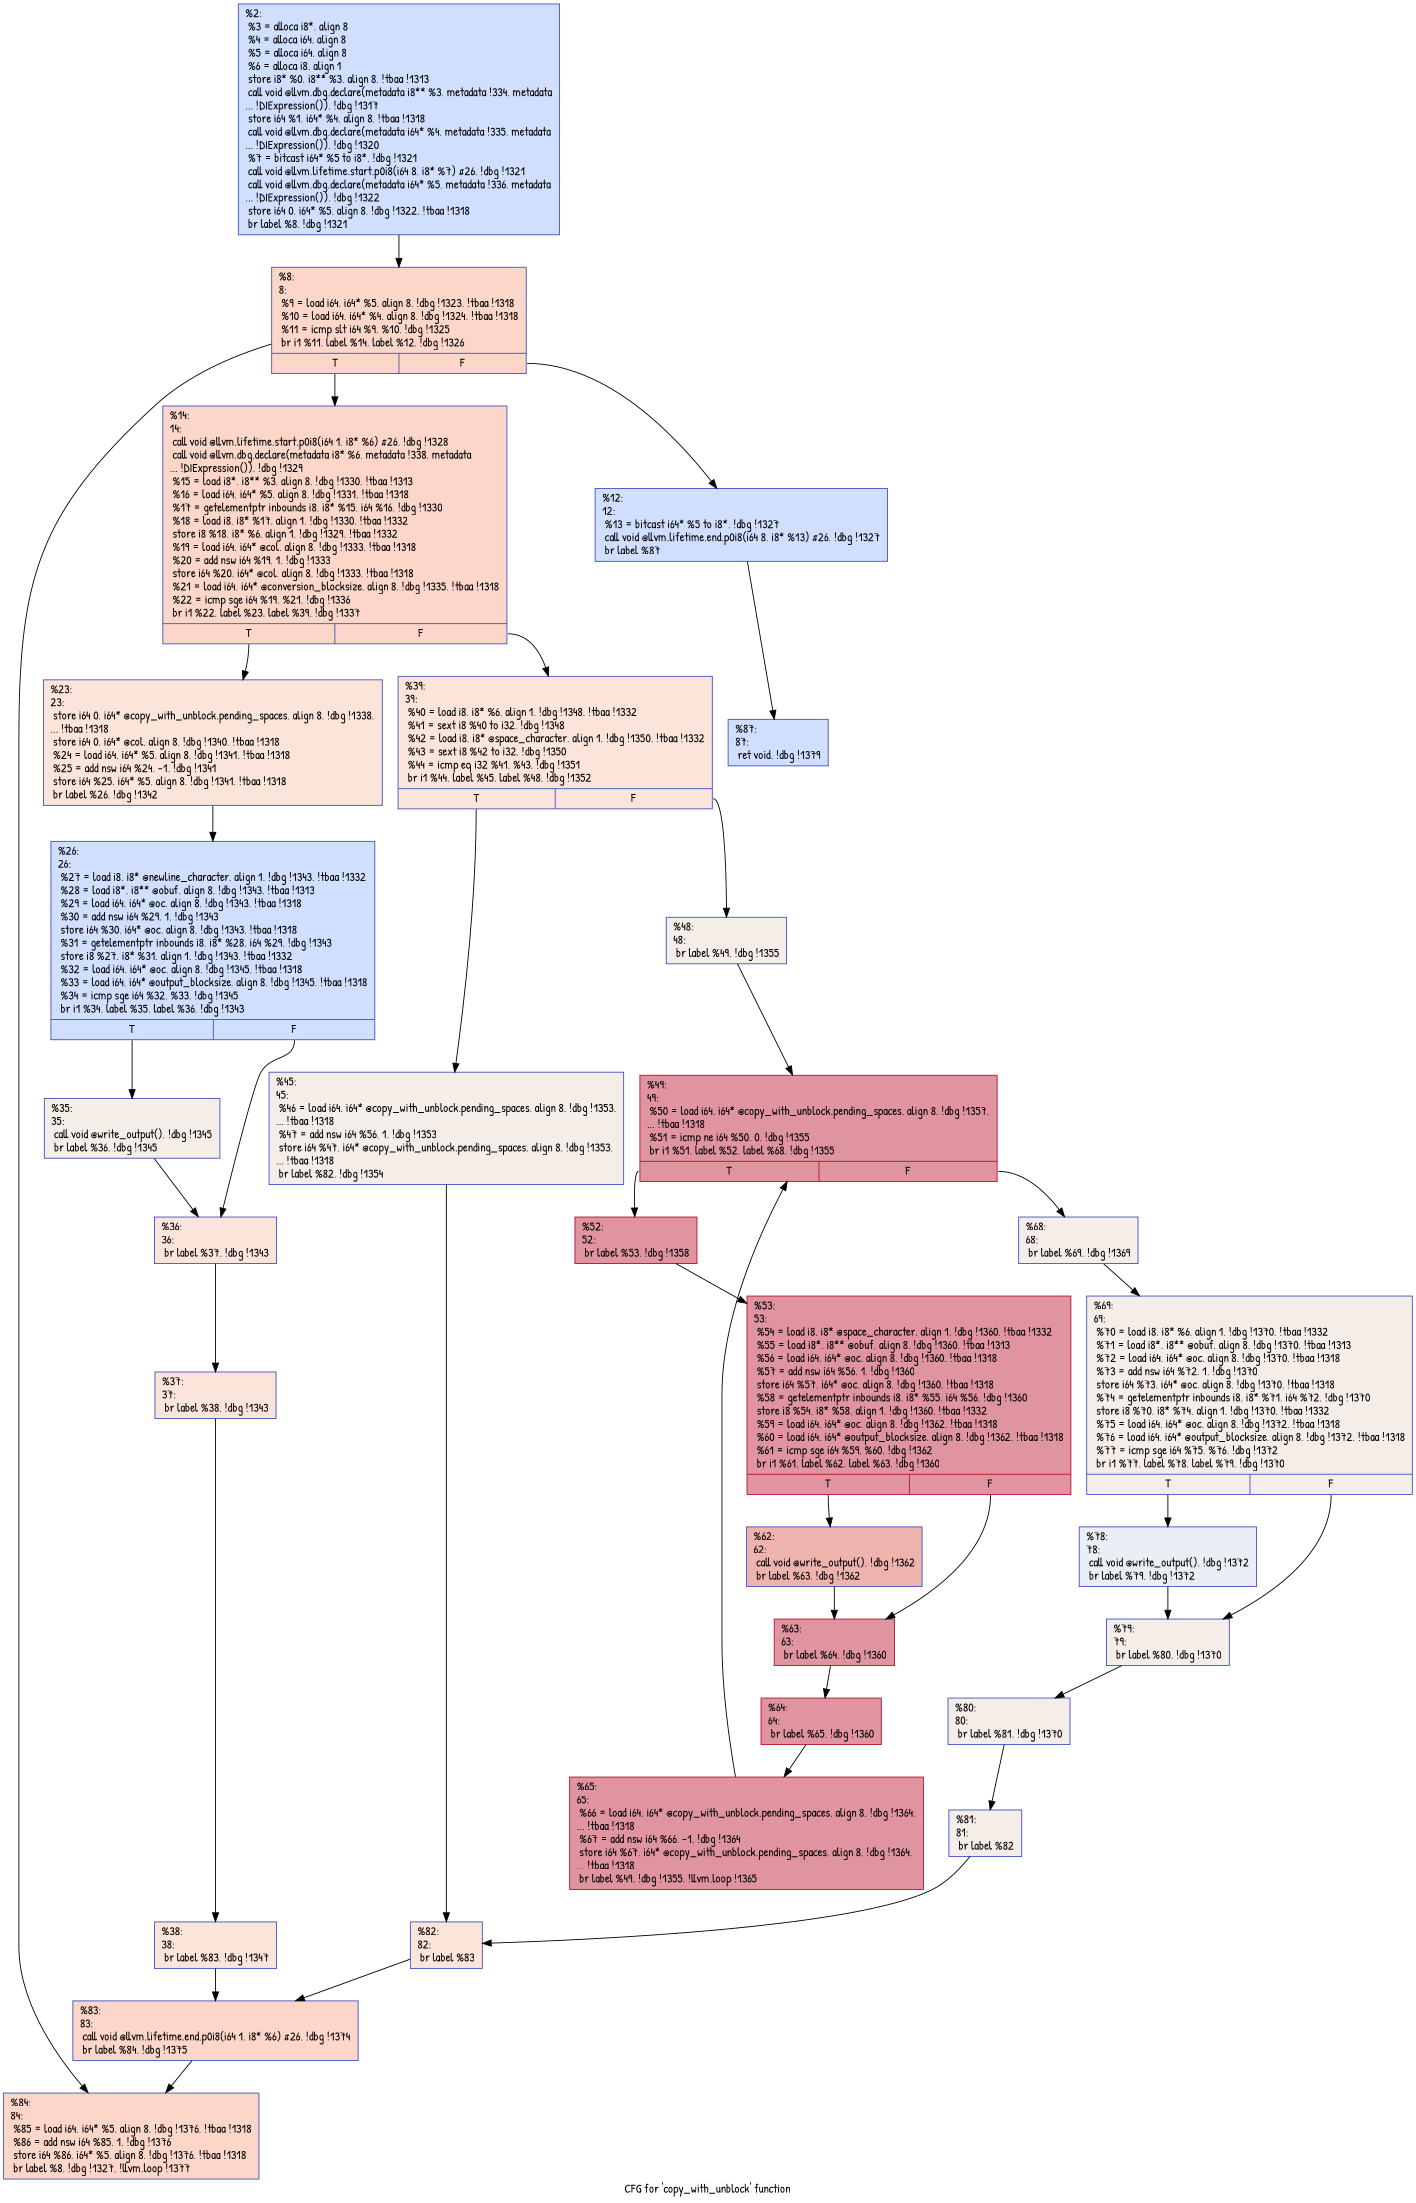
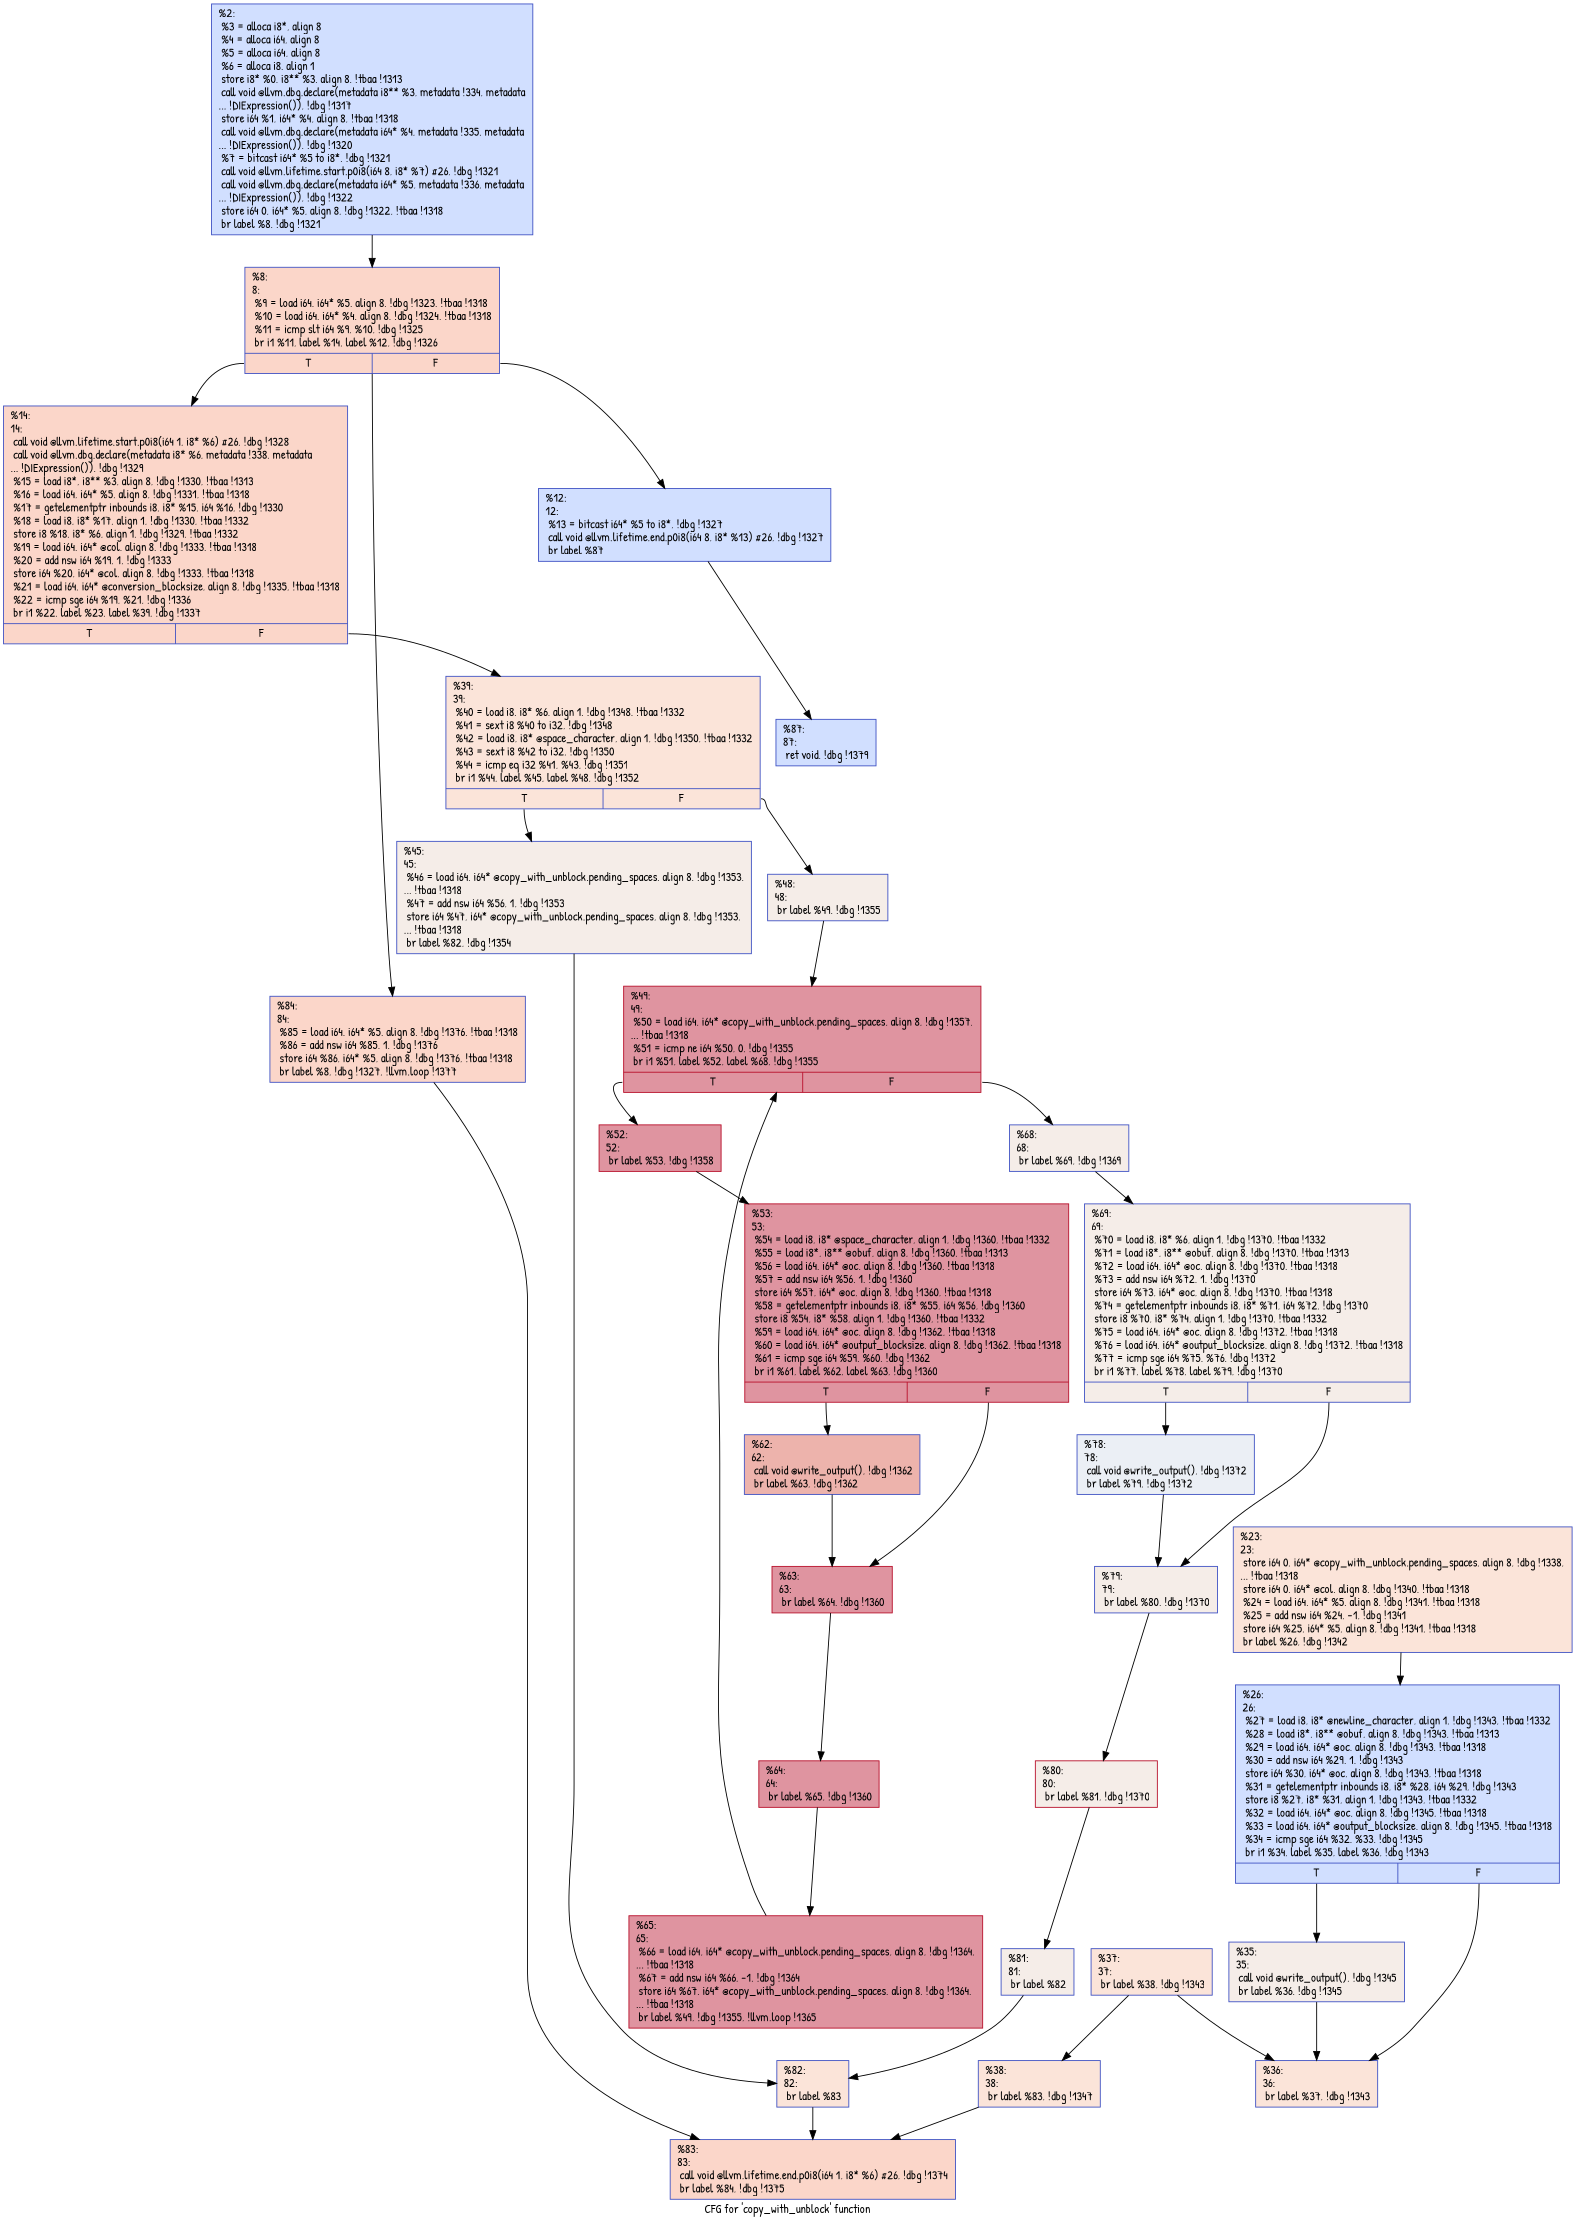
edge "%14:" -> "%23:": removed
edge "%36:" -> "%37:": reversed
node "%80:": color #3d50c3ff -> #b70d28ff
edge "%83:" -> "%84:": reversed
